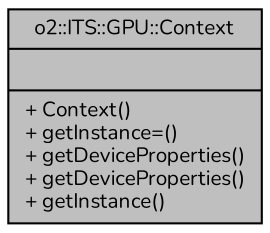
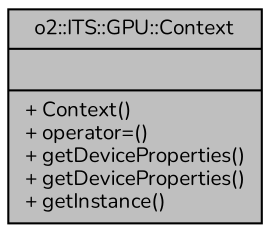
node "o2::ITS::GPU::Context": text "+ getInstance=()" -> "+ operator=()"
